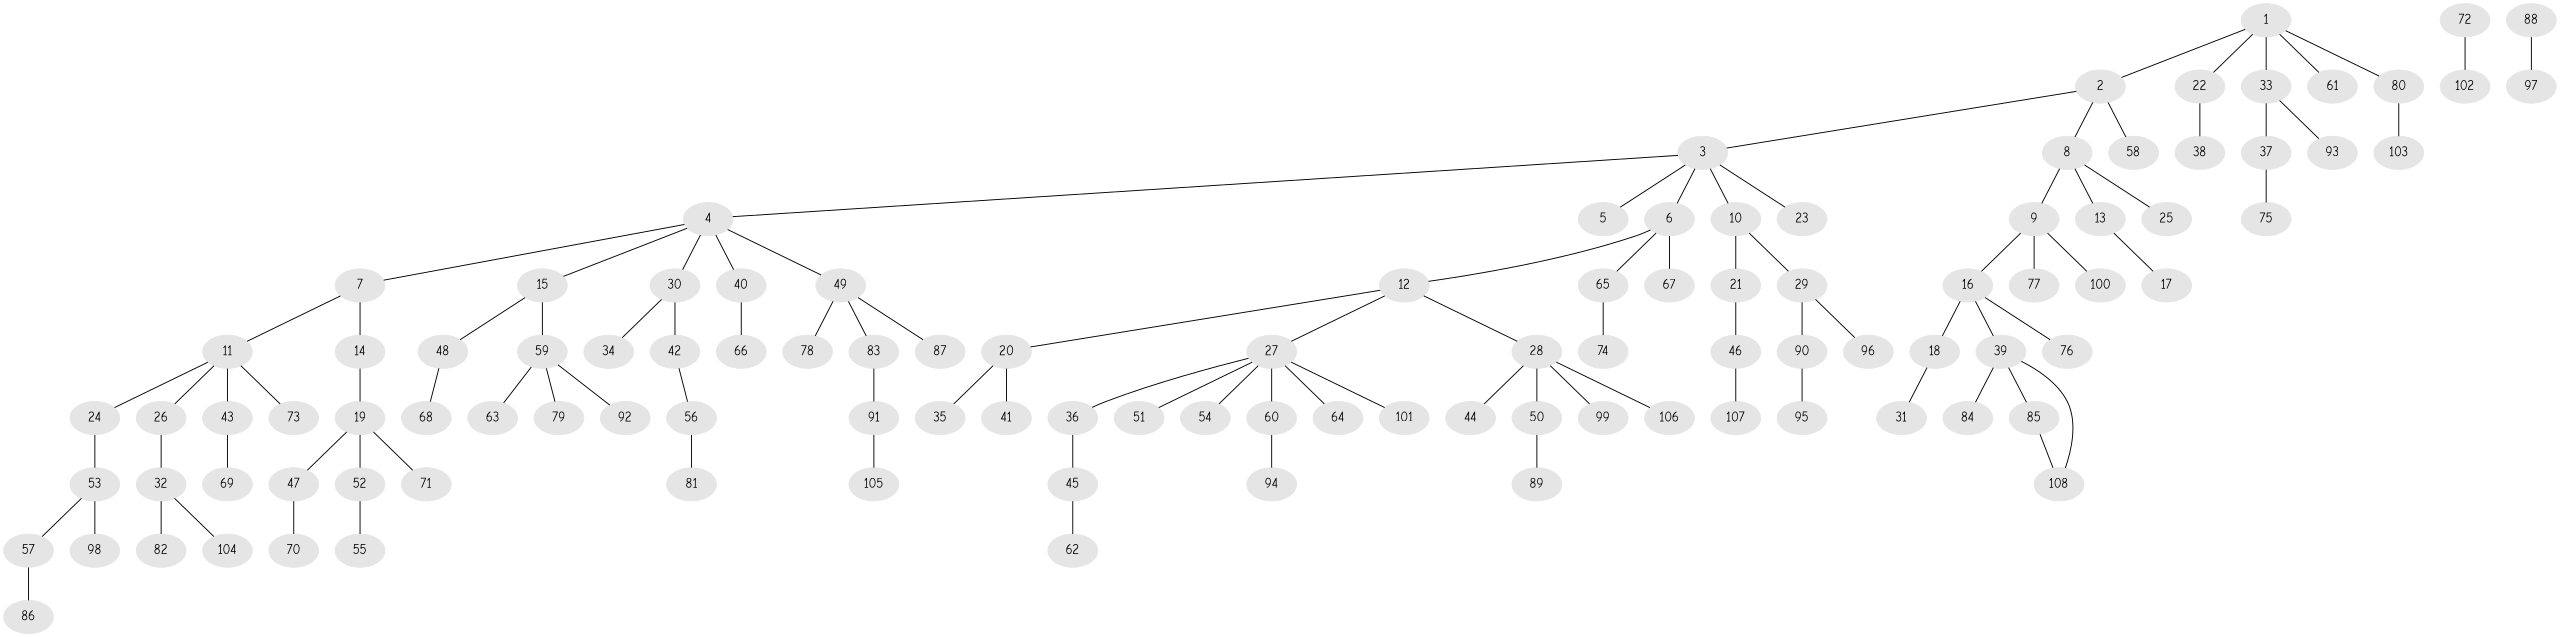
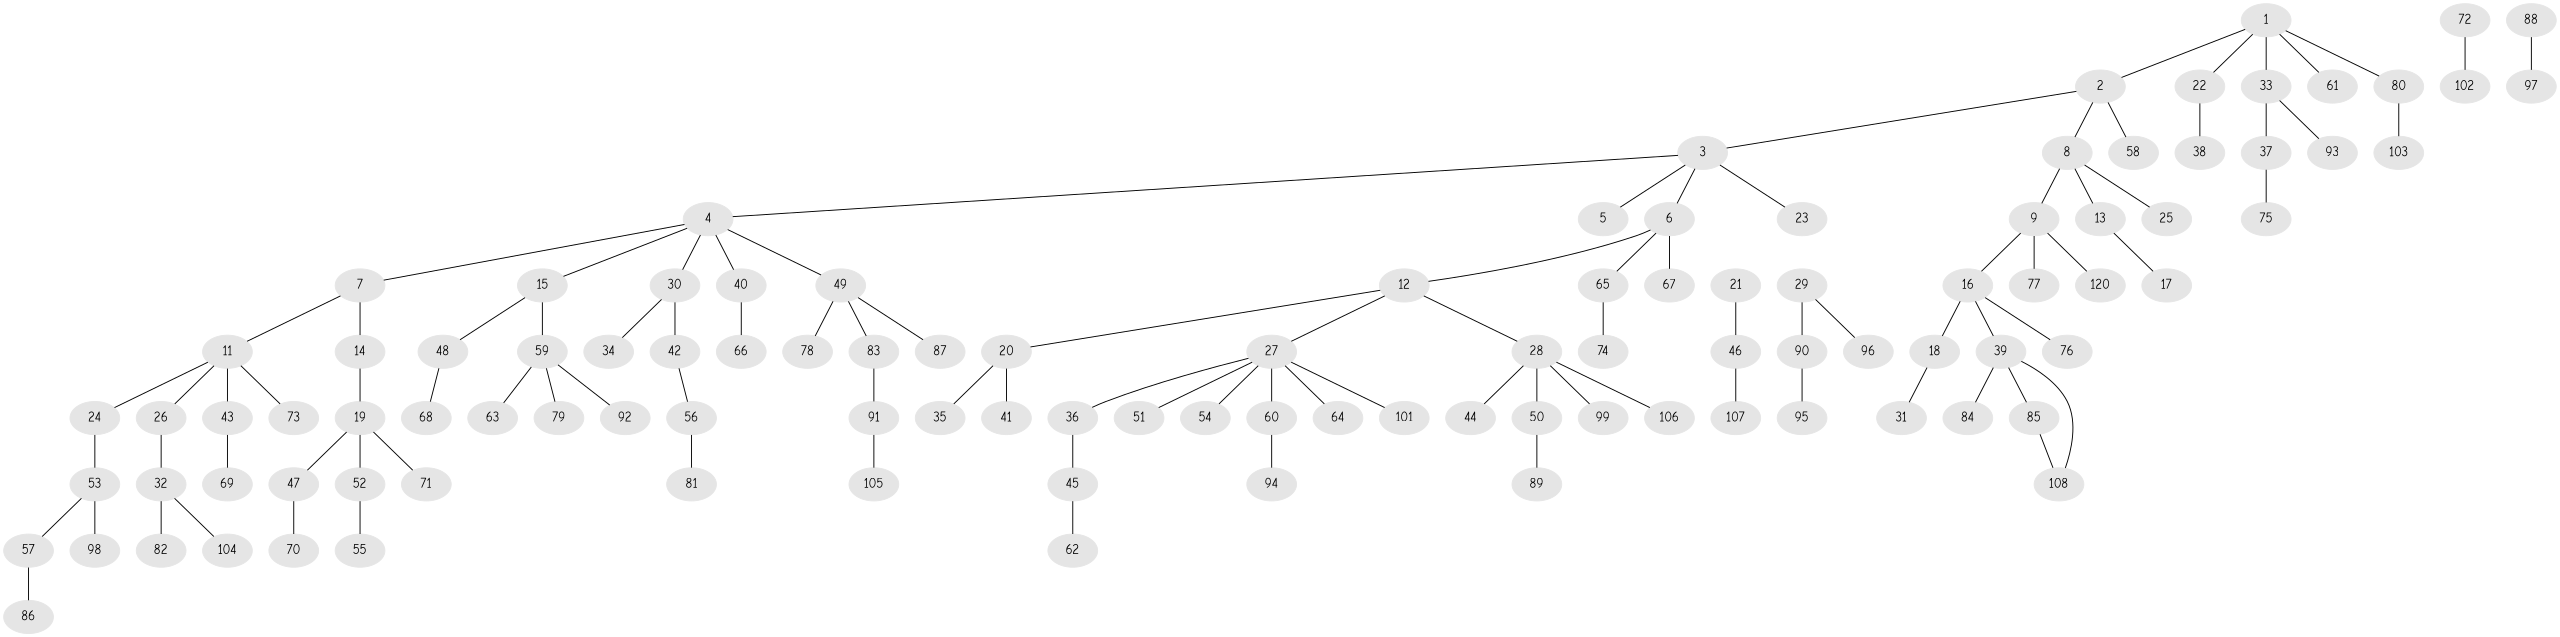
node "10": removed
node "100": label "100" -> "120"
